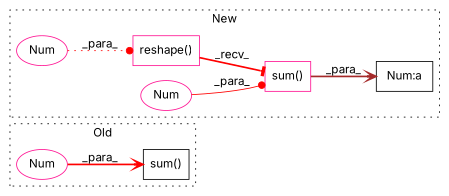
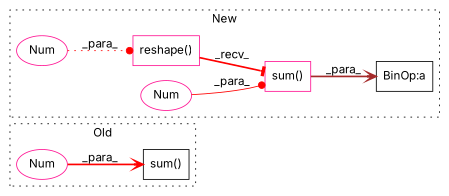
node "Num:a": label "Num:a" -> "BinOp:a"
